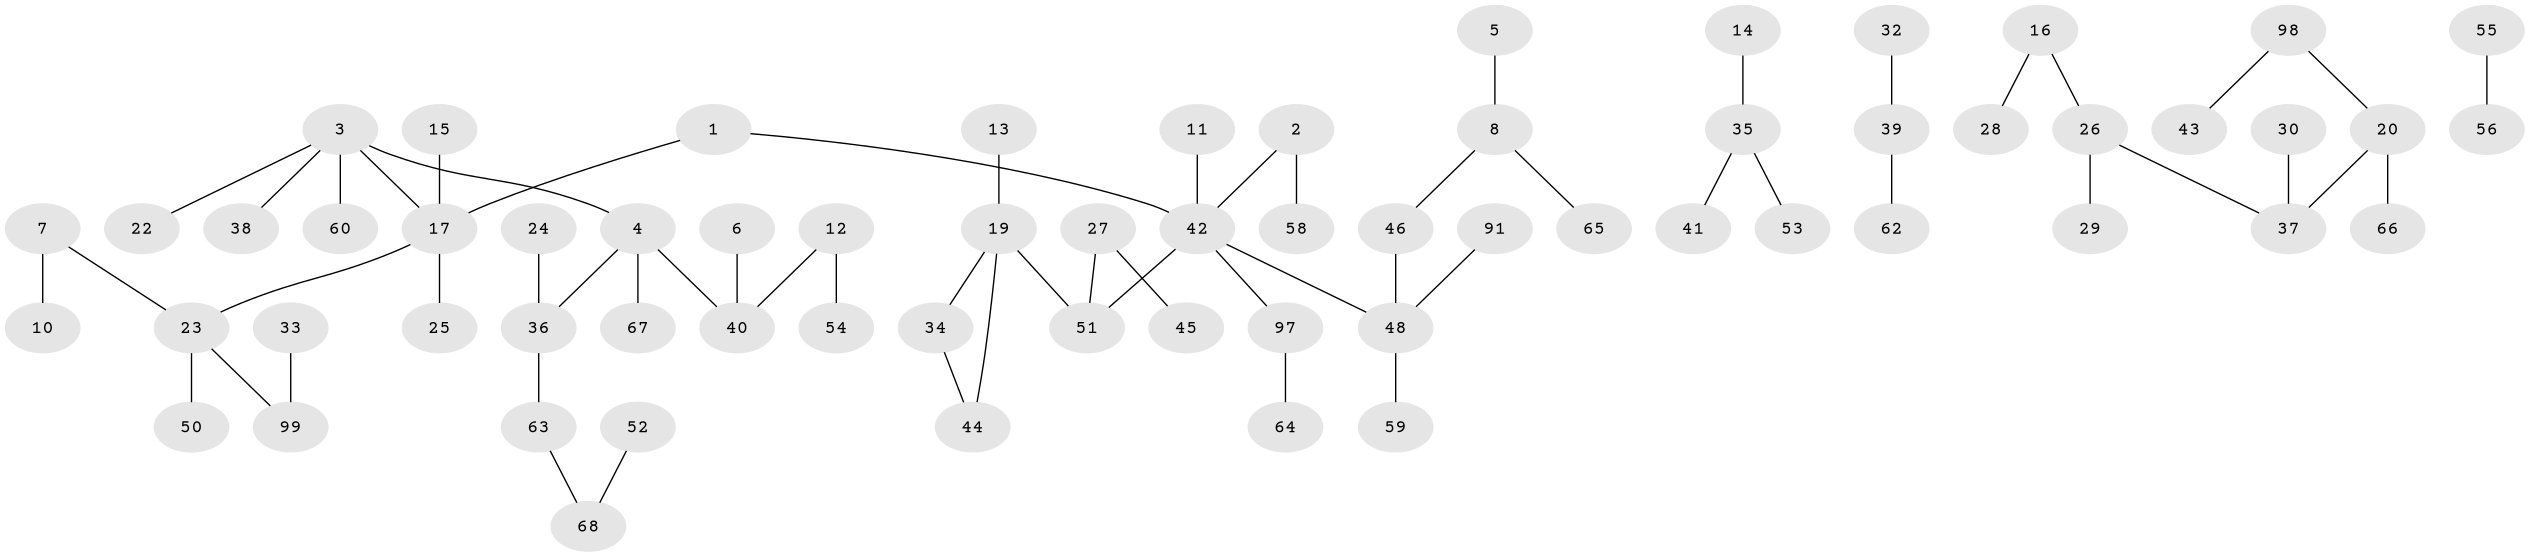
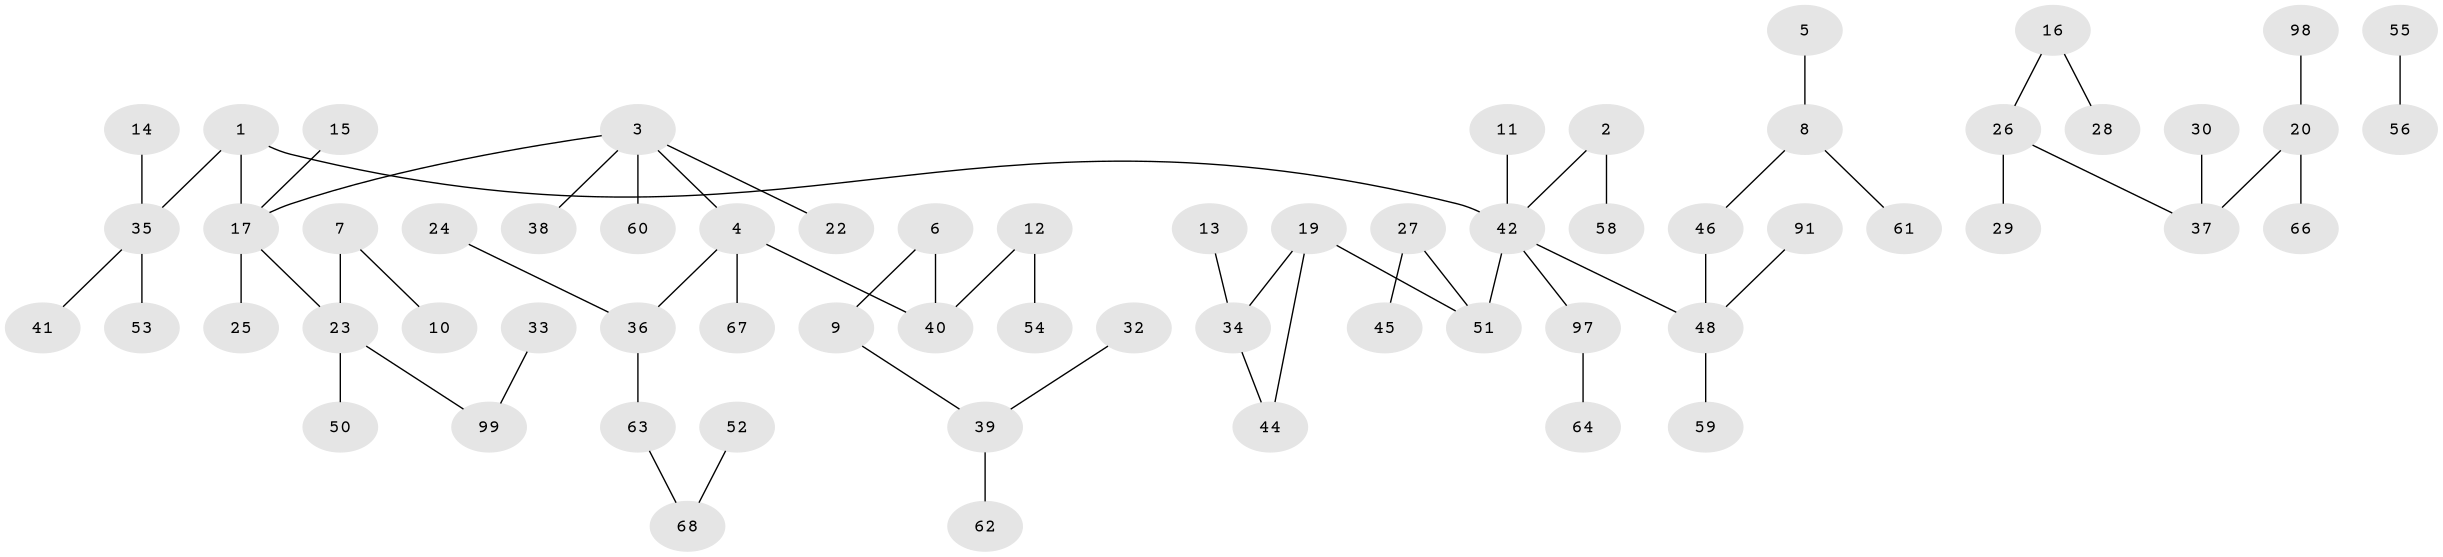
node "43": removed
edge "1" -- "35": added
edge "13" -- "19": now "13" -- "34"
node "65": label "65" -> "61"
node "9": added
